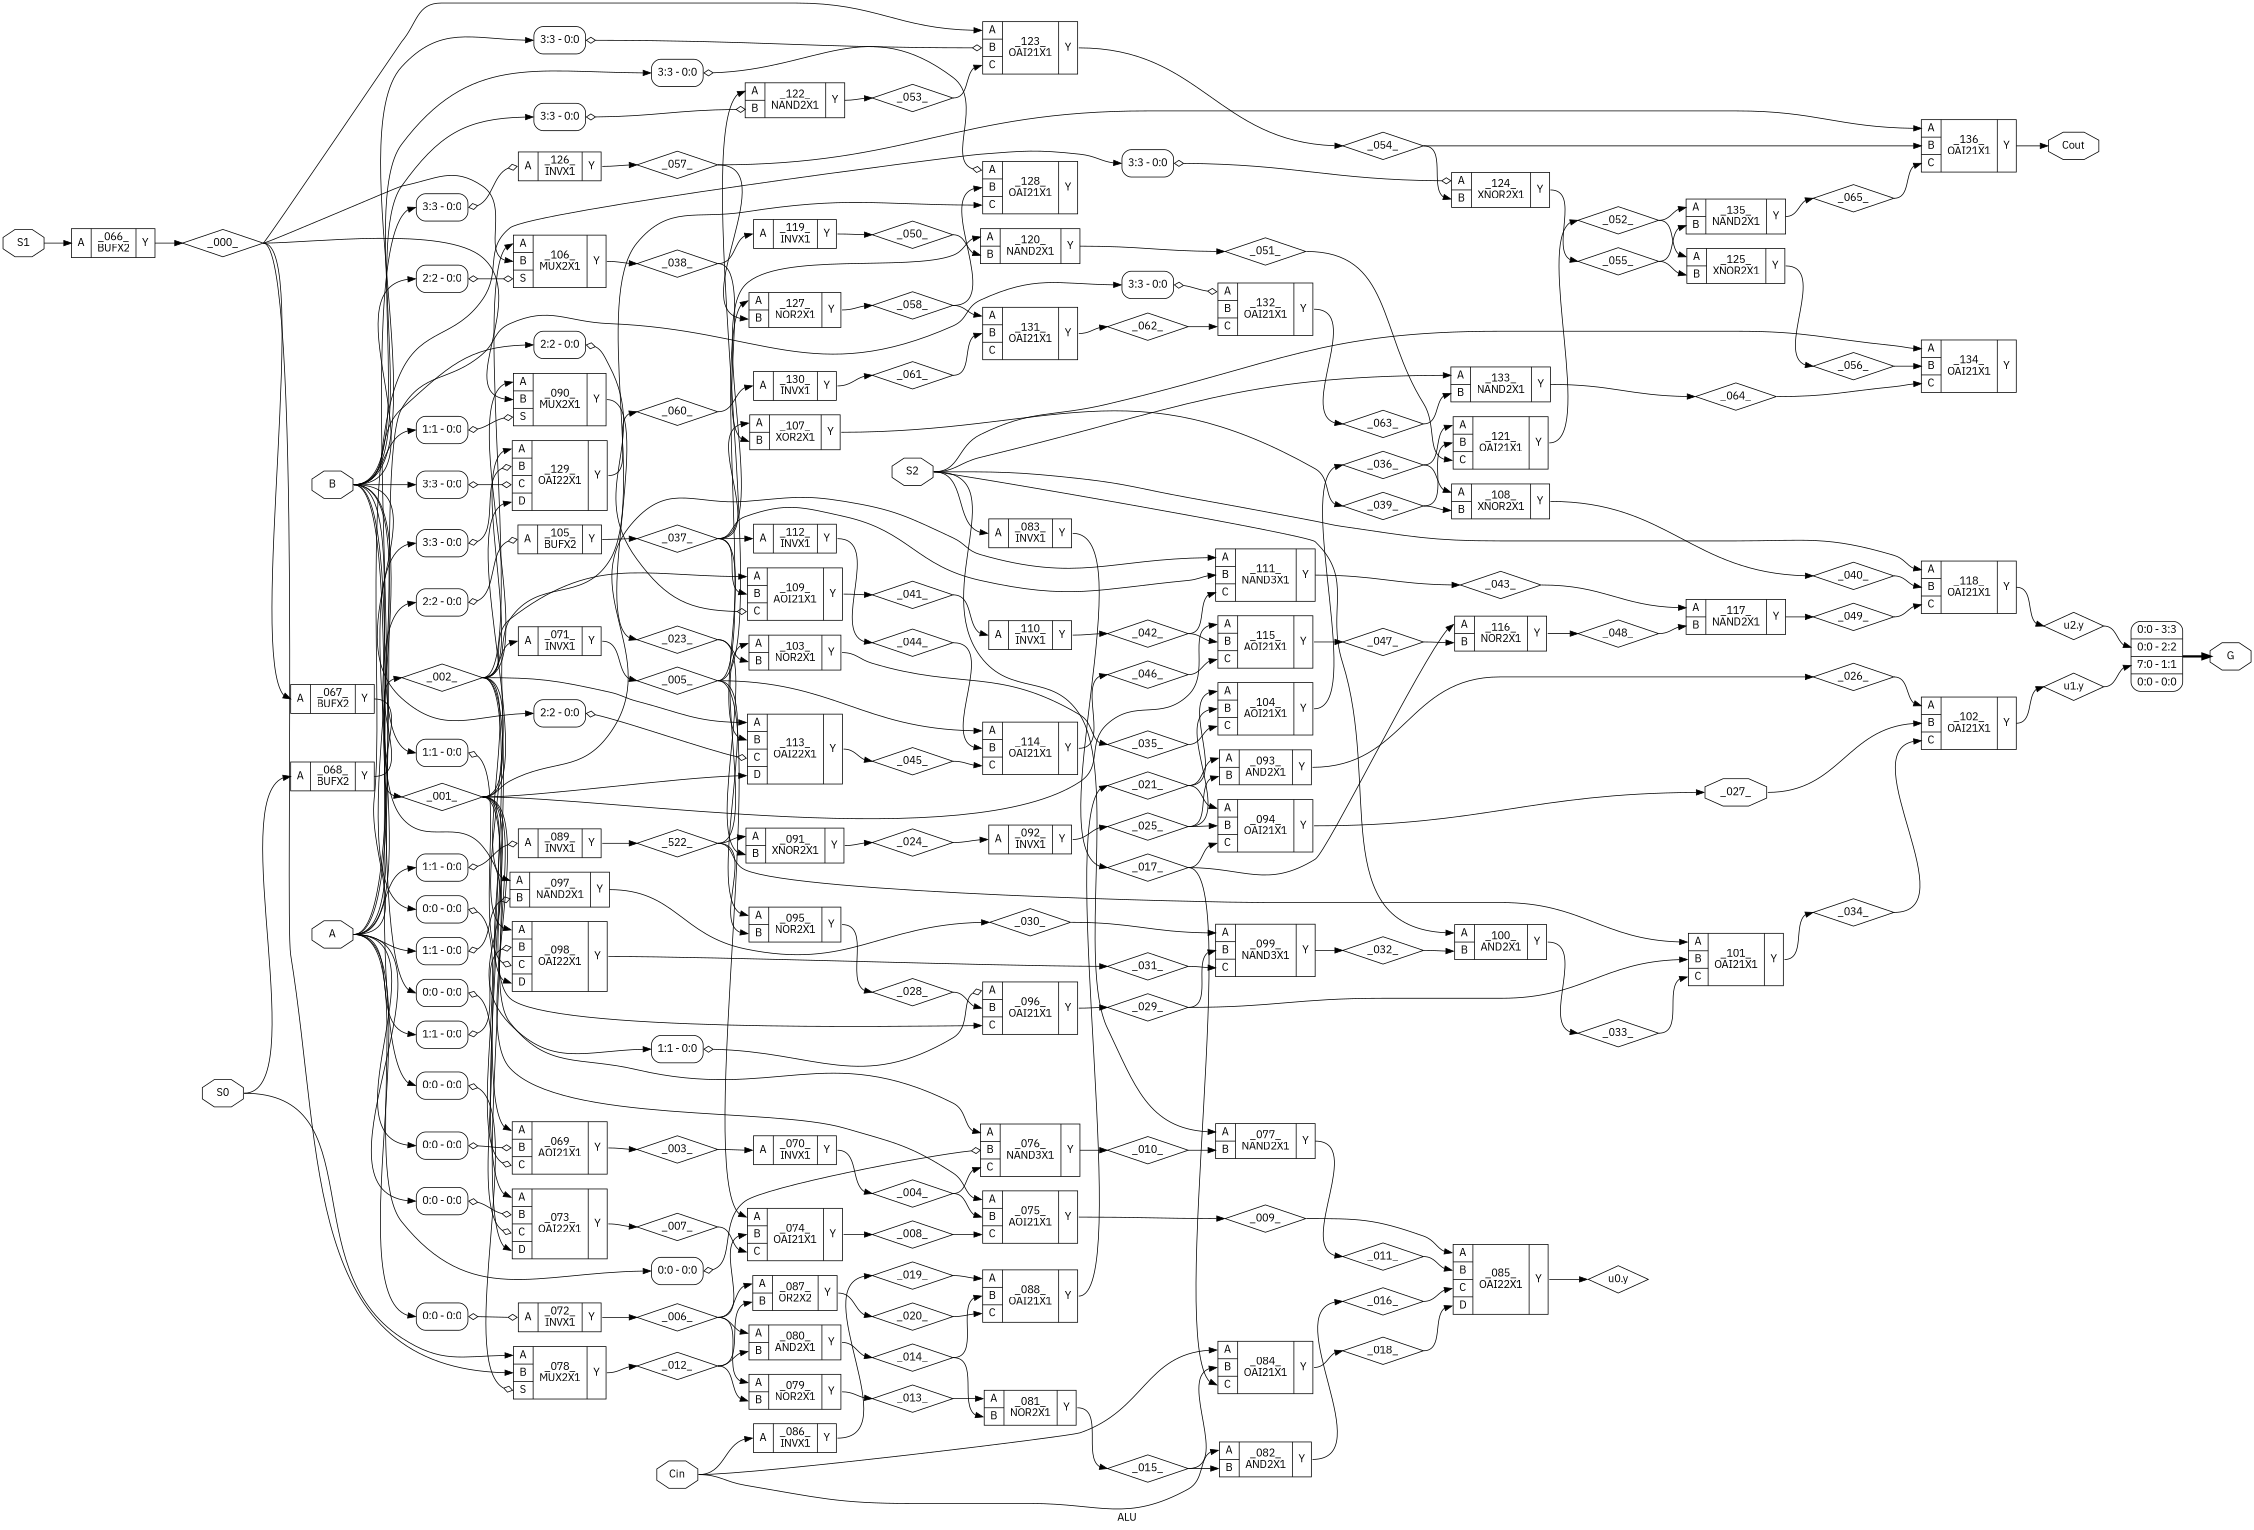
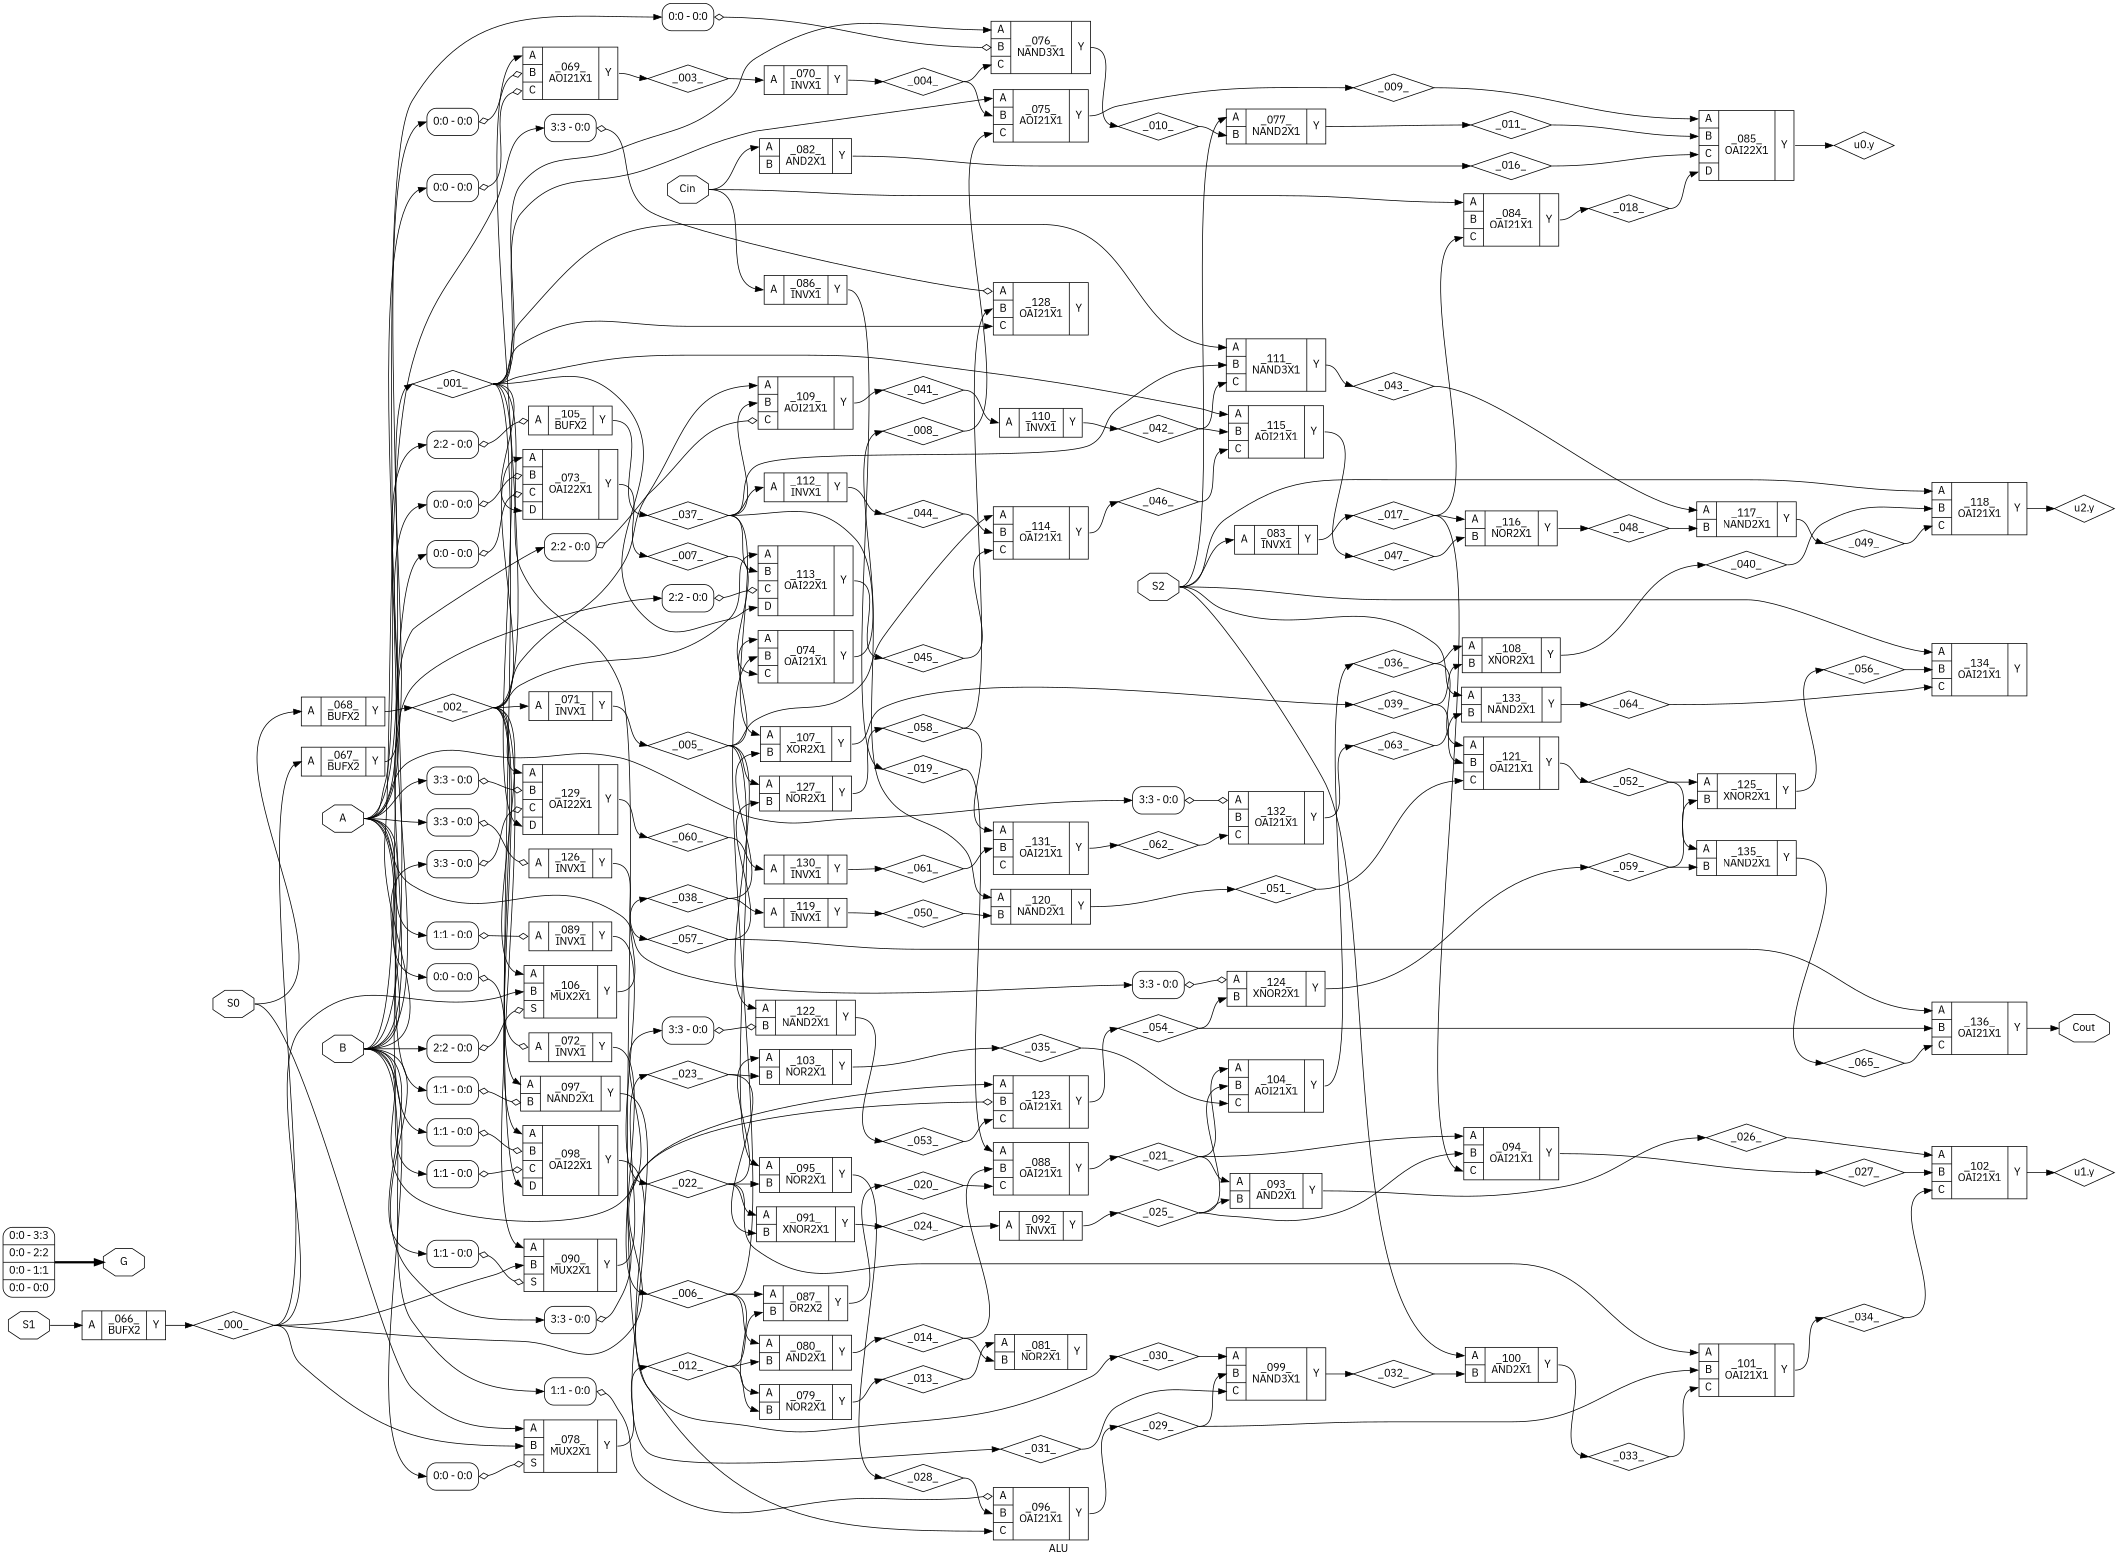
node "_055_": label "_055_" -> "_059_"
edge "u2.y" -> "0:0 - 3:3": removed
node "0:0 - 3:3": text "7:0 - 1:1" -> "0:0 - 1:1"
edge "u1.y" -> "0:0 - 3:3": removed
node "_027_": shape octagon -> diamond
node "_522_": label "_522_" -> "_022_"
node "_015_": removed
